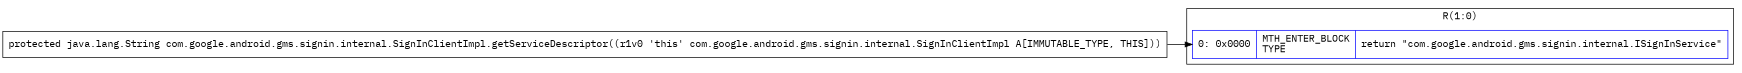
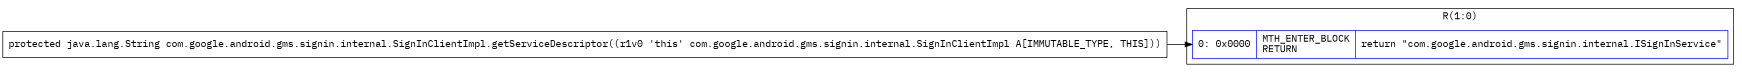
node "0: 0x0000": text "TYPE" -> "RETURN"
